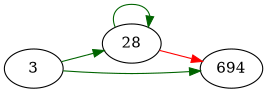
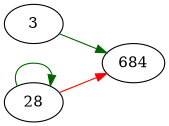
edge "3" -> "28": removed
node "694": label "694" -> "684"
